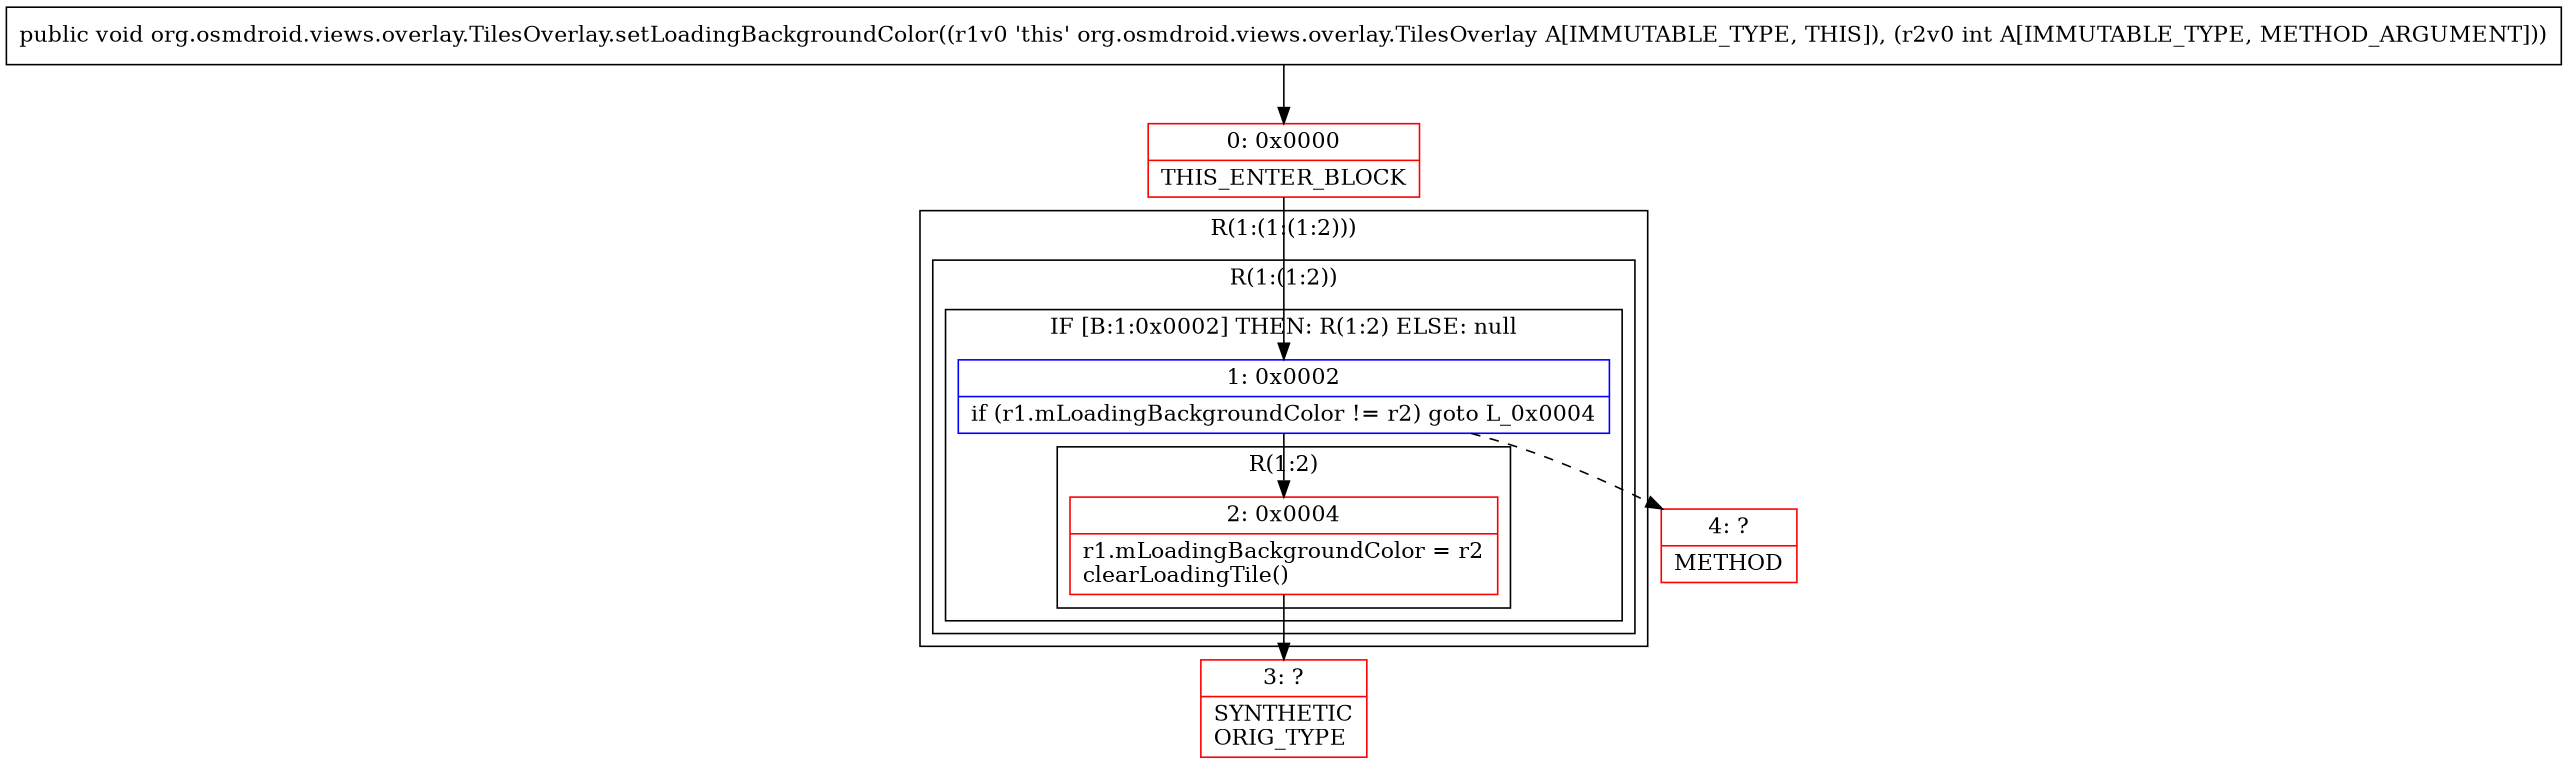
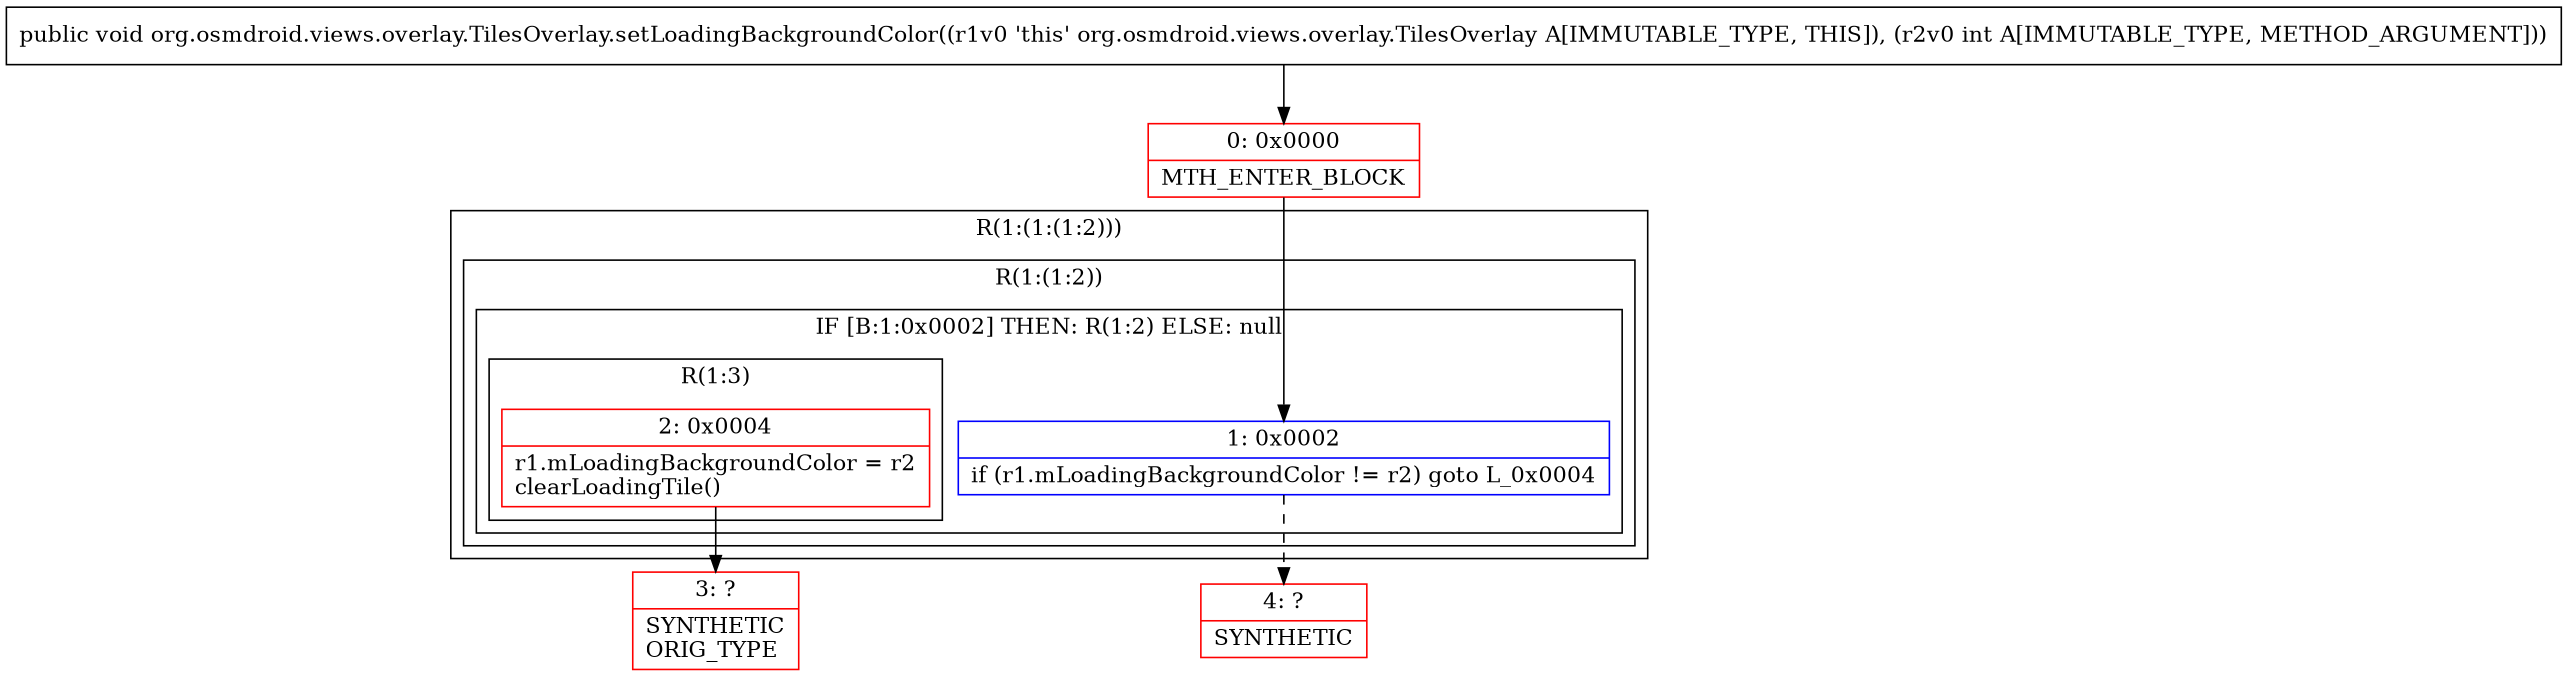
node "0: 0x0000": text "THIS_ENTER_BLOCK" -> "MTH_ENTER_BLOCK"
edge "1: 0x0002" -> "2: 0x0004": removed
cluster "R(1:2)": label "R(1:2)" -> "R(1:3)"
node "4: ?": text "METHOD" -> "SYNTHETIC"
